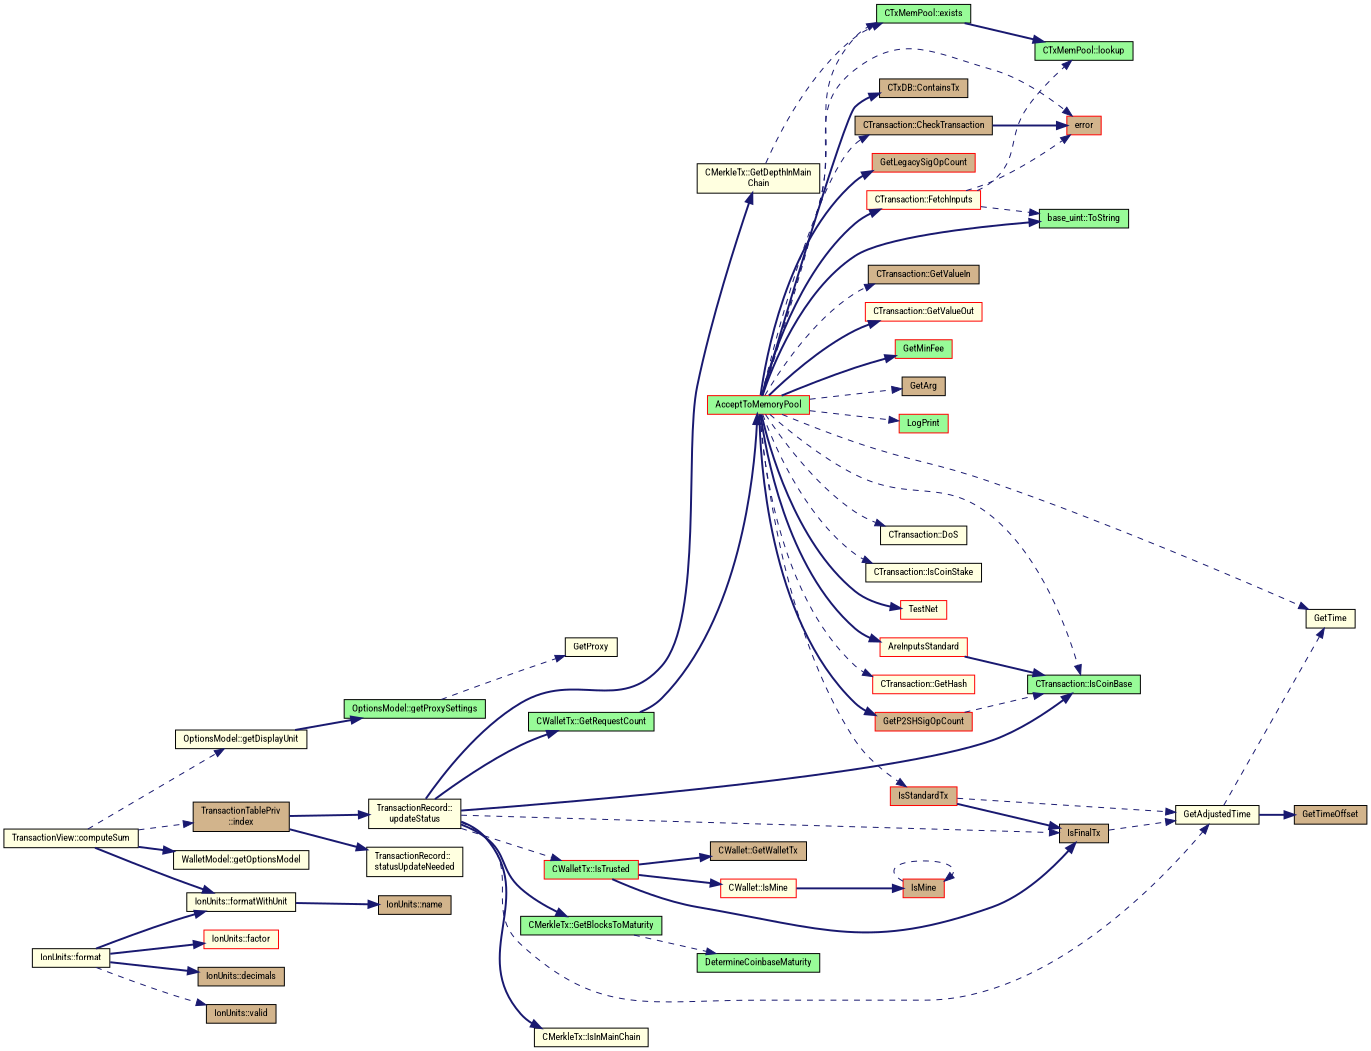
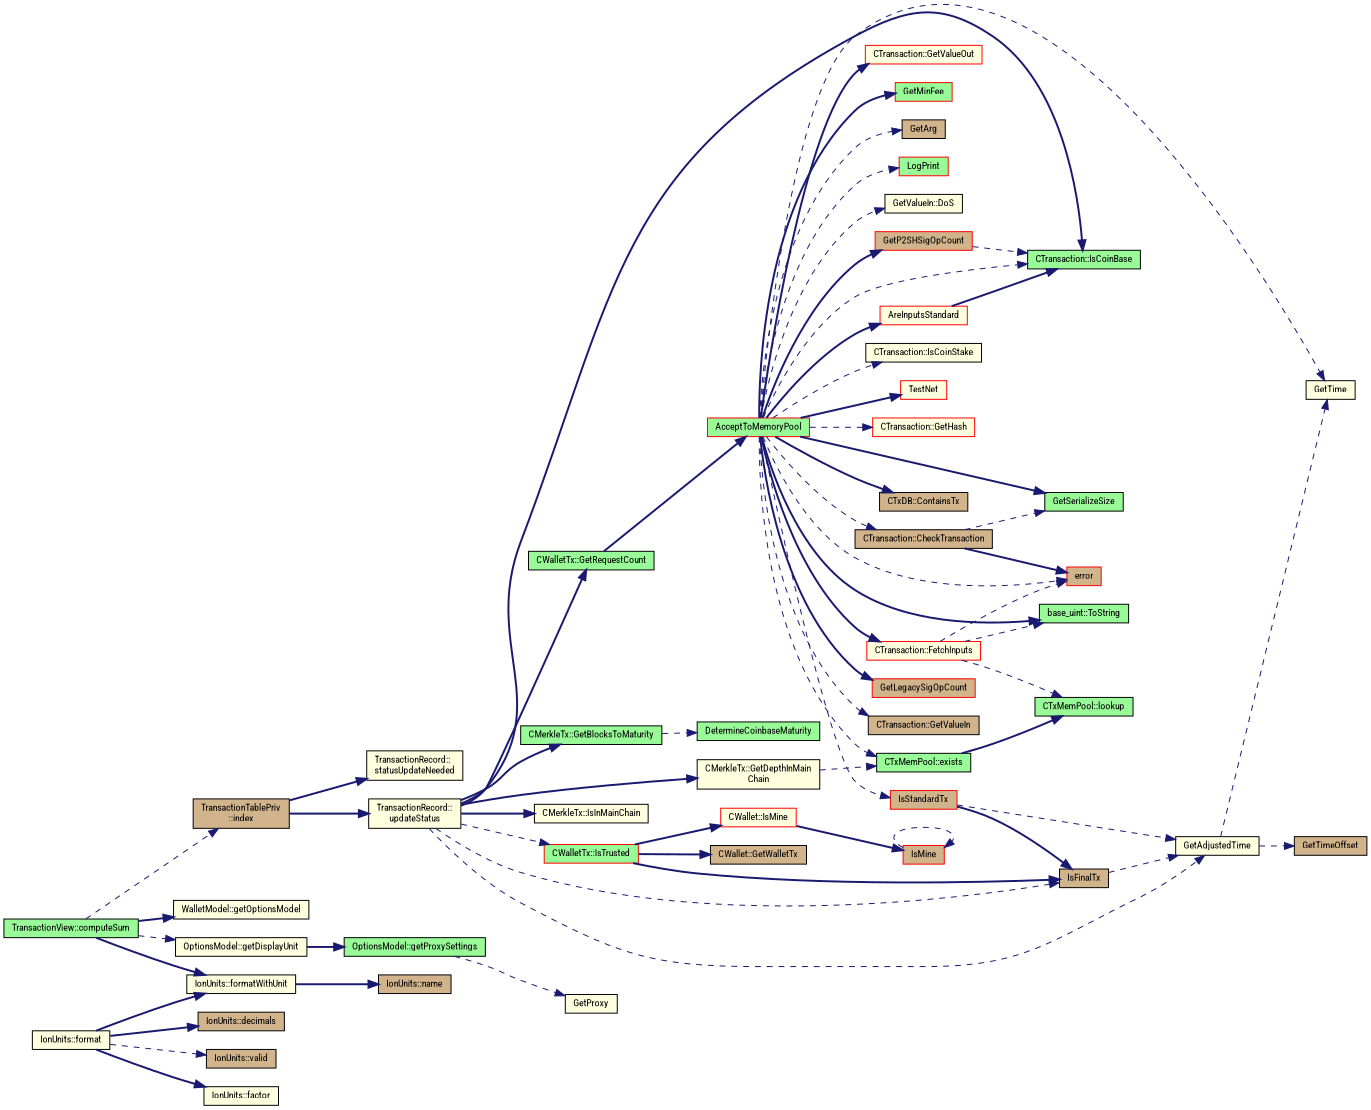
node "GetSerializeSize": added
node "CTransaction::DoS": label "CTransaction::DoS" -> "GetValueIn::DoS"
edge "GetAdjustedTime" -> "GetTimeOffset": style bold -> dashed
node "TransactionView::computeSum": fillcolor lightyellow -> palegreen
node "IonUnits::factor": color red -> black
